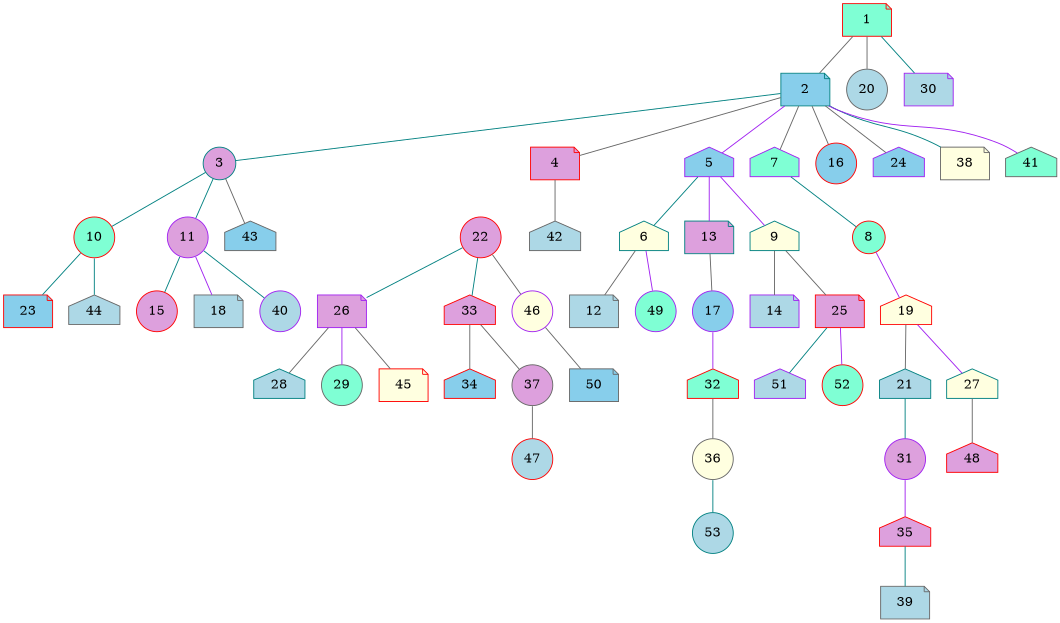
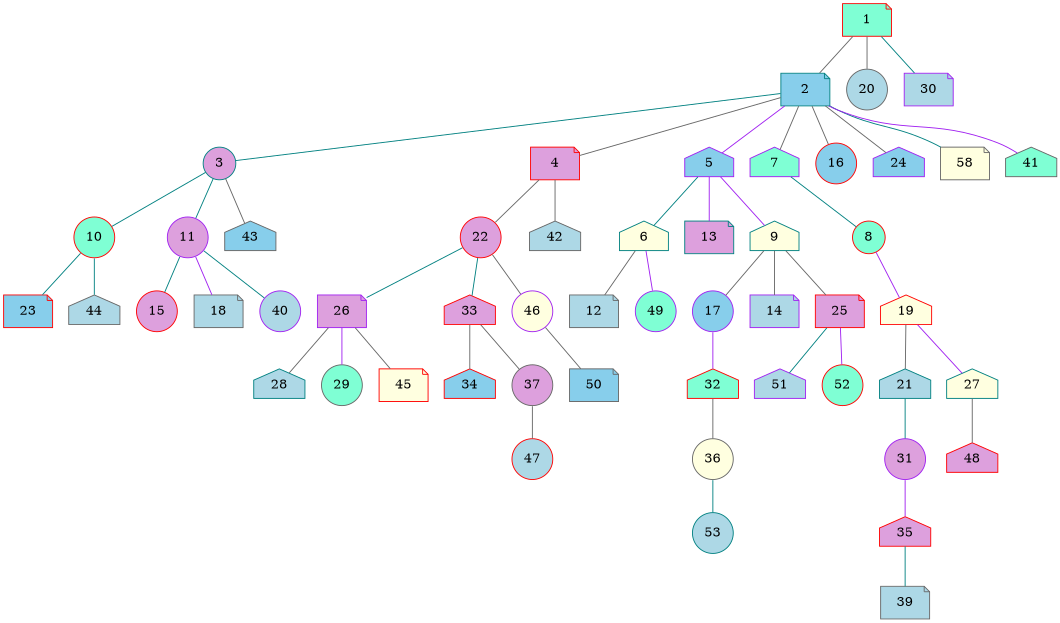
node "38": label "38" -> "58"
edge "4" -- "22": added
edge "13" -- "17": now "9" -- "17"
